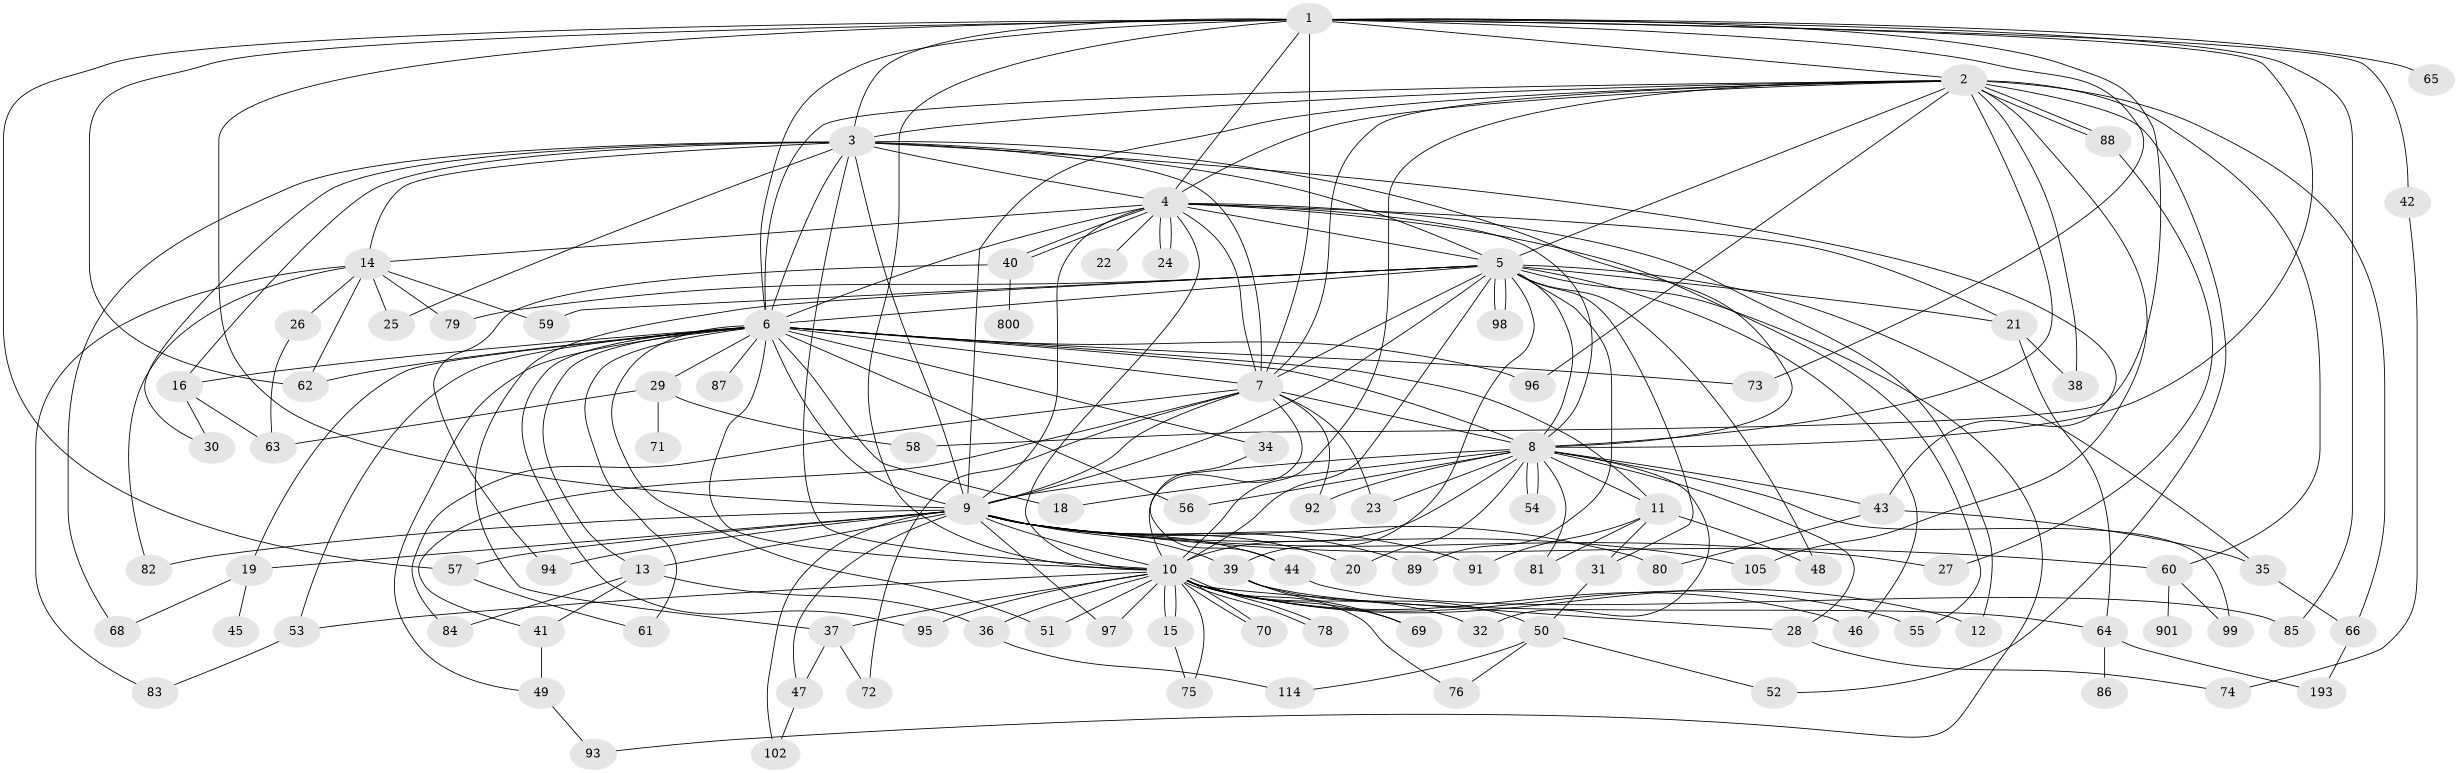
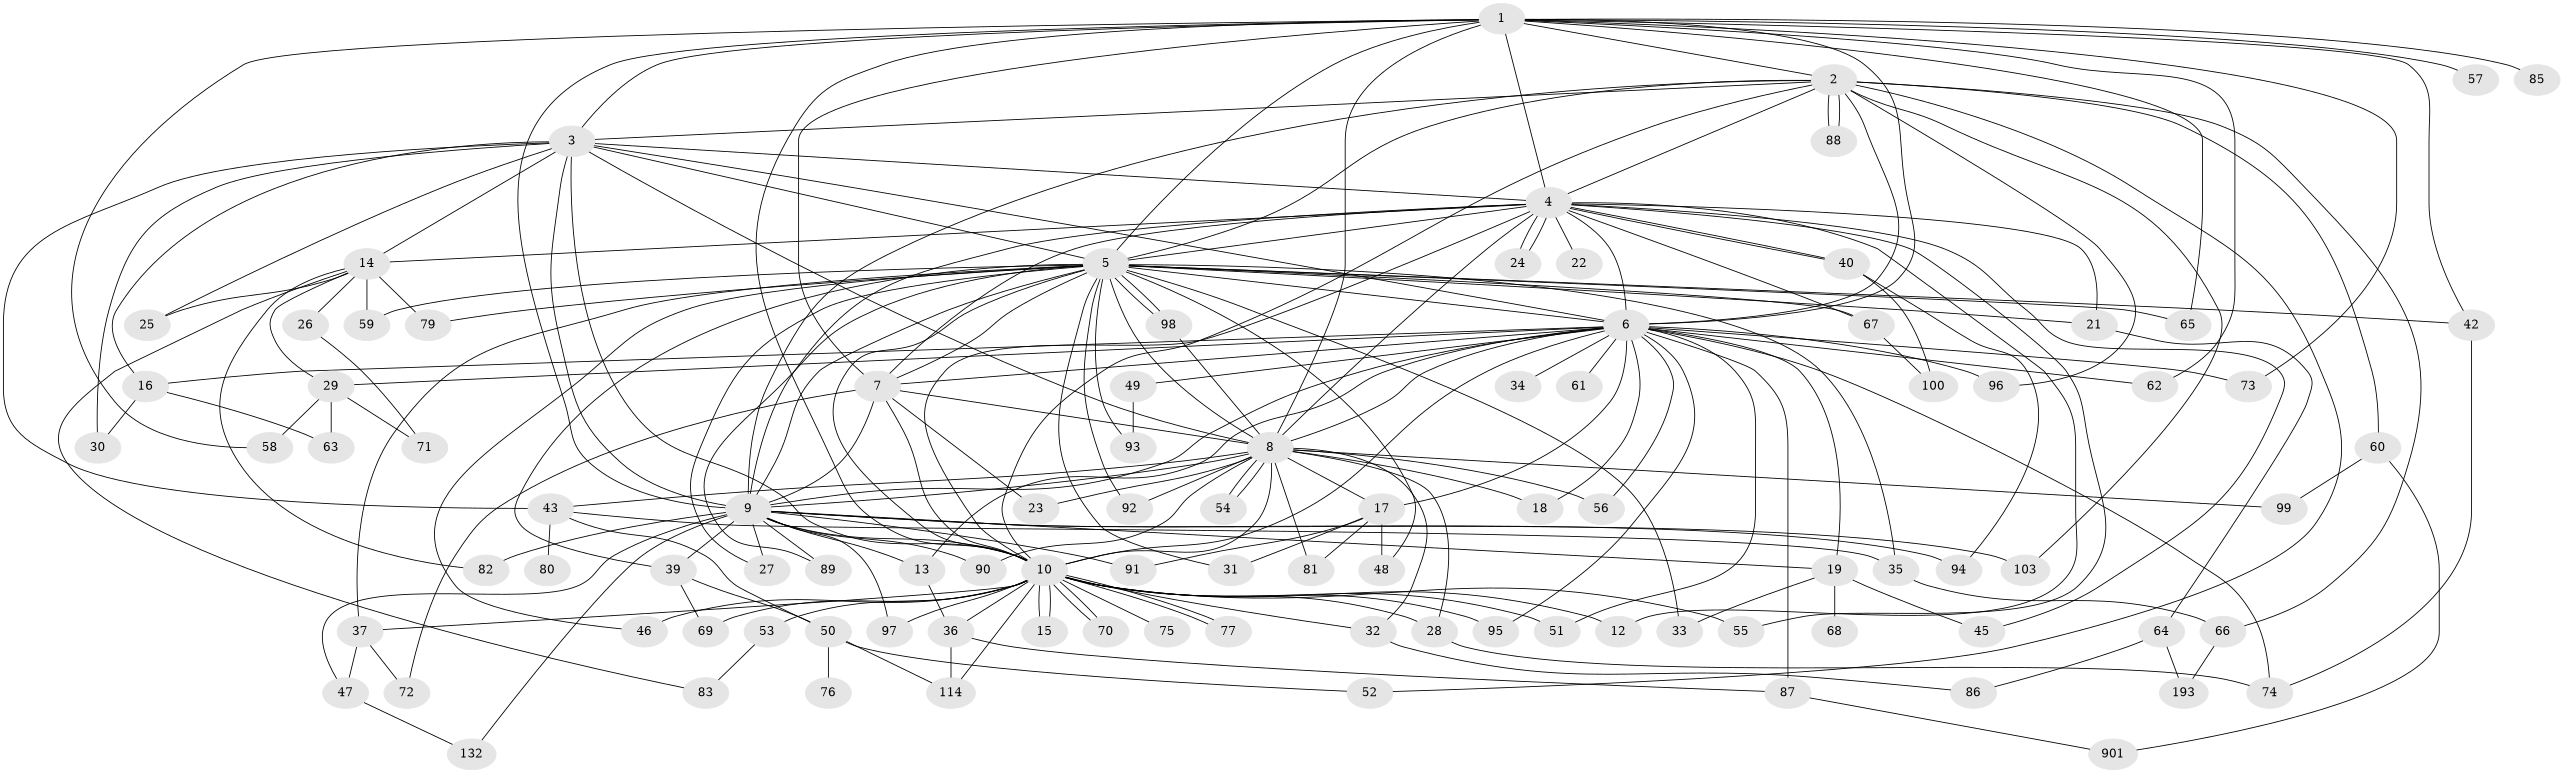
edge "1" -- "5": added
edge "2" -- "7": removed
edge "3" -- "7": removed
edge "3" -- "68": removed
edge "5" -- "65": added
edge "5" -- "42": added
edge "14" -- "62": now "14" -- "29"
node "800": label "800" -> "100"
node "67": added
edge "4" -- "45": added
edge "6" -- "53": now "6" -- "74"
node "38": removed
edge "26" -- "63": now "26" -- "71"
edge "2" -- "8": now "98" -- "8"
edge "88" -- "27": now "5" -- "27"
edge "7" -- "92": now "5" -- "92"
node "11": label "11" -> "17"
edge "9" -- "80": removed
edge "9" -- "57": removed
edge "9" -- "60": removed
node "44": removed
node "20": label "20" -> "90"
node "105": label "105" -> "103"
edge "57" -- "61": removed
edge "31" -- "50": now "43" -- "50"
edge "39" -- "64": removed
edge "10" -- "76": now "10" -- "114"
node "84": removed
node "41": removed
node "78": label "78" -> "77"
node "33": added
edge "15" -- "75": removed
edge "32" -- "86": added
edge "36" -- "87": added
edge "87" -- "901": added
node "102": label "102" -> "132"
